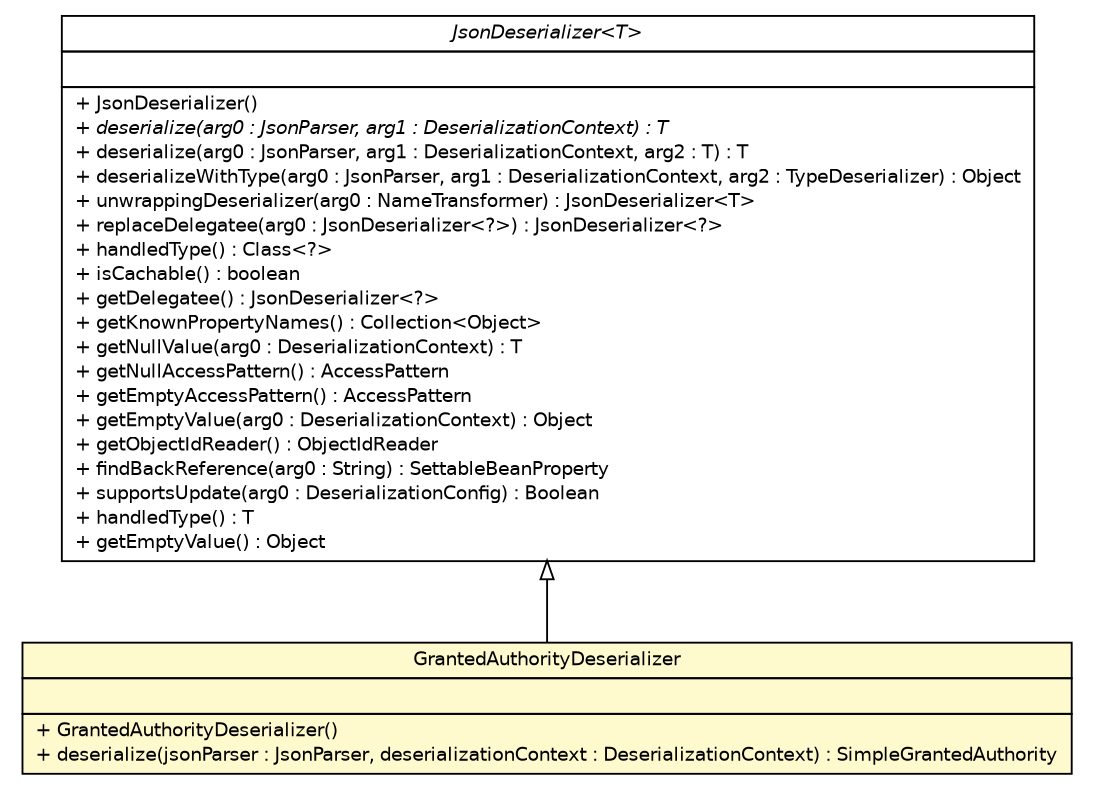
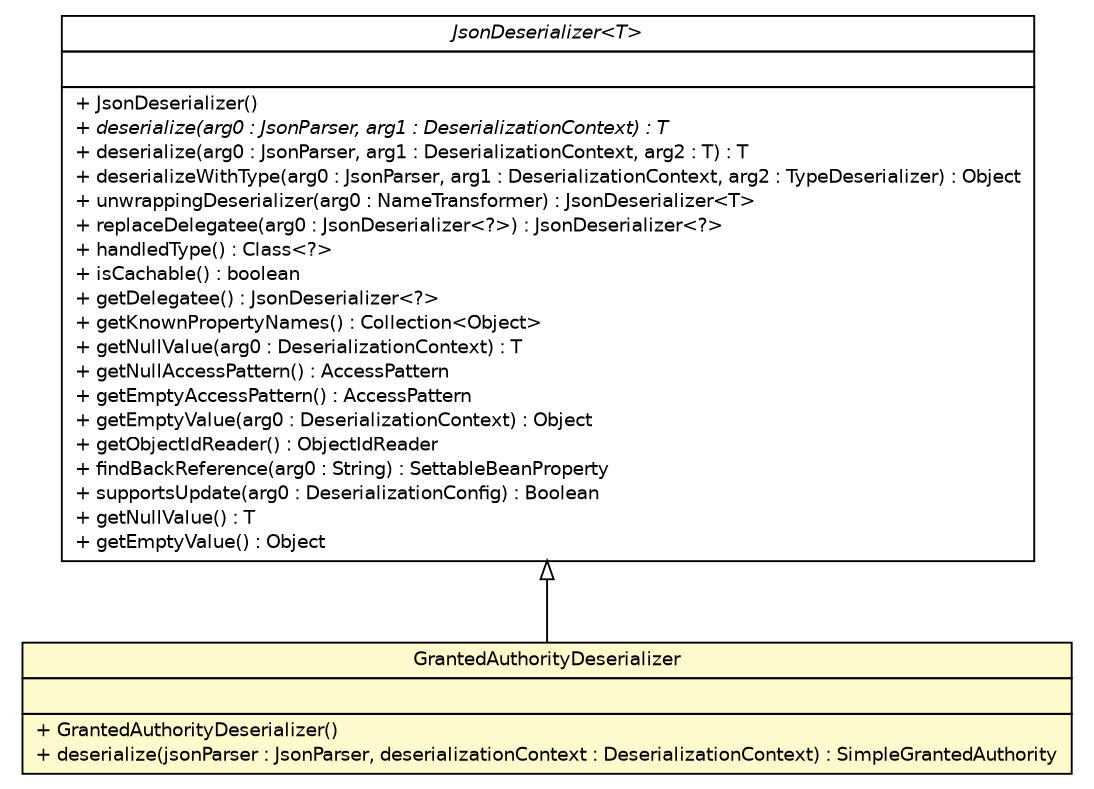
node "JsonDeserializer<T>": text "+ handledType() : T" -> "+ getNullValue() : T"
